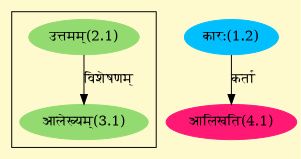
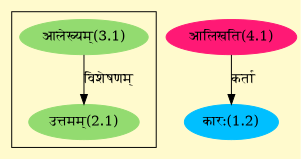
edge "उत्तमम्(2.1)" -> "आलेख्यम्(3.1)": reversed
edge "कारः(1.2)" -> "आलिखति(4.1)": reversed
